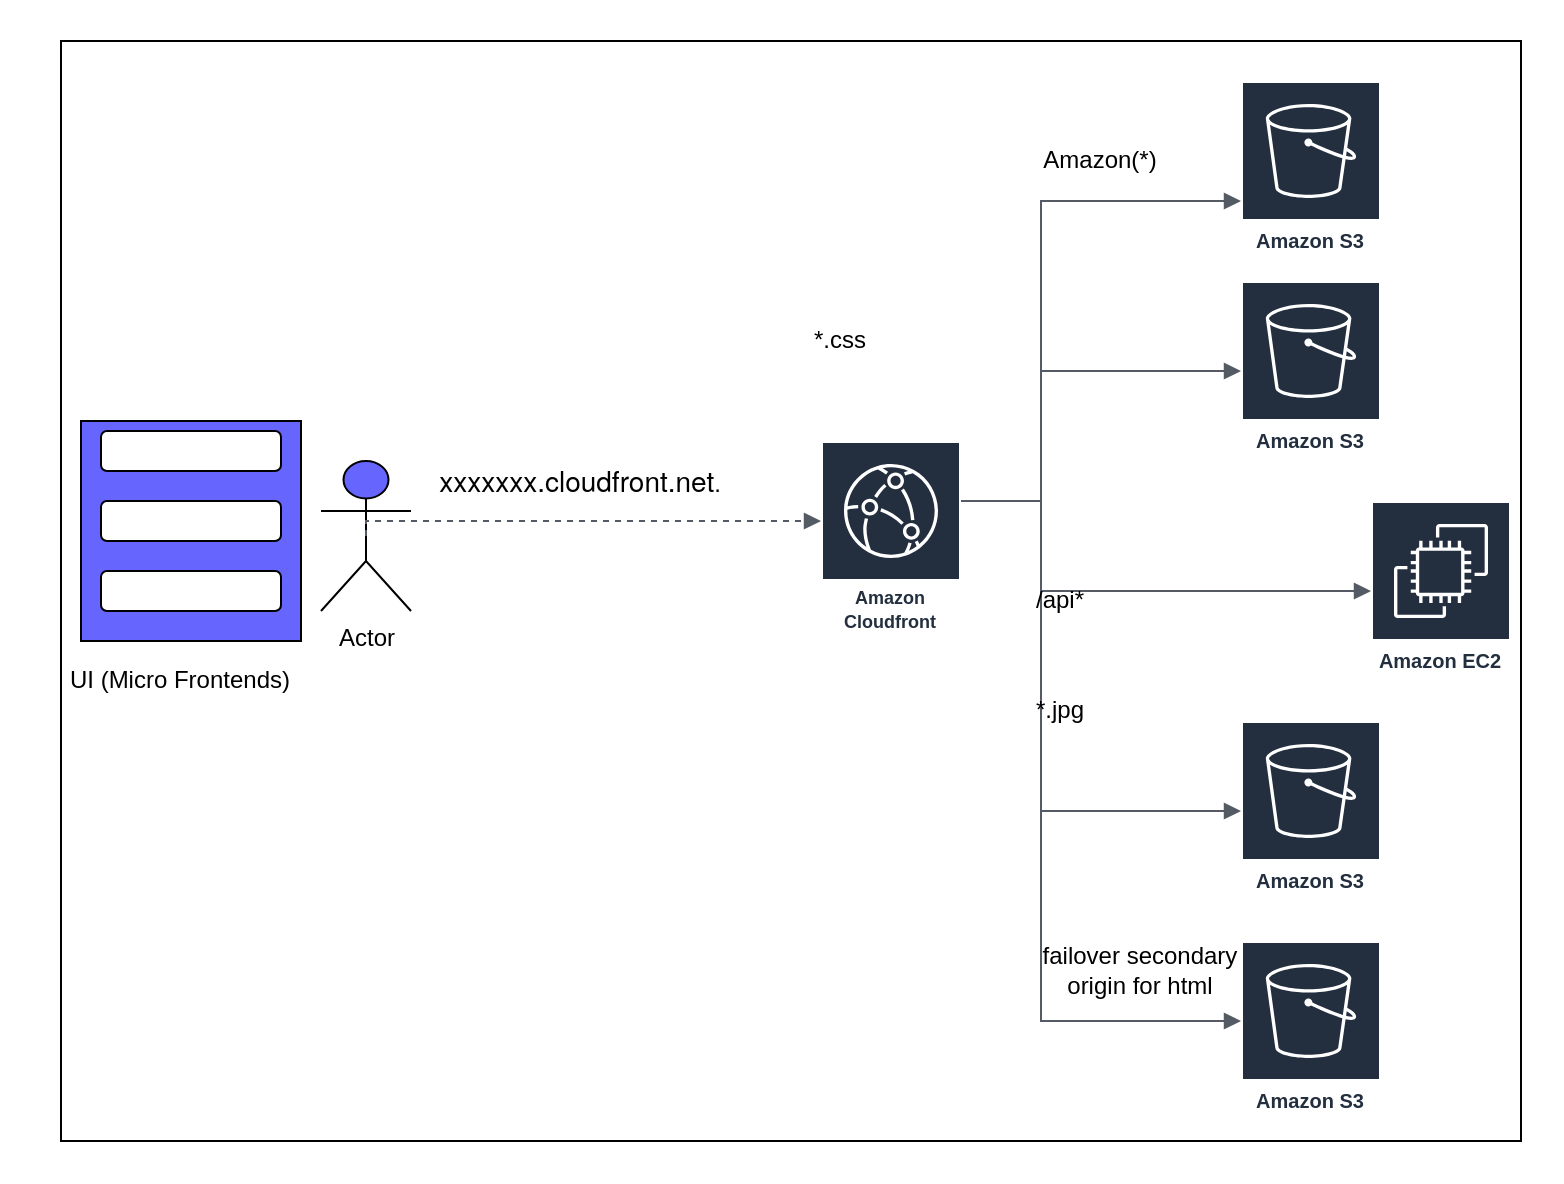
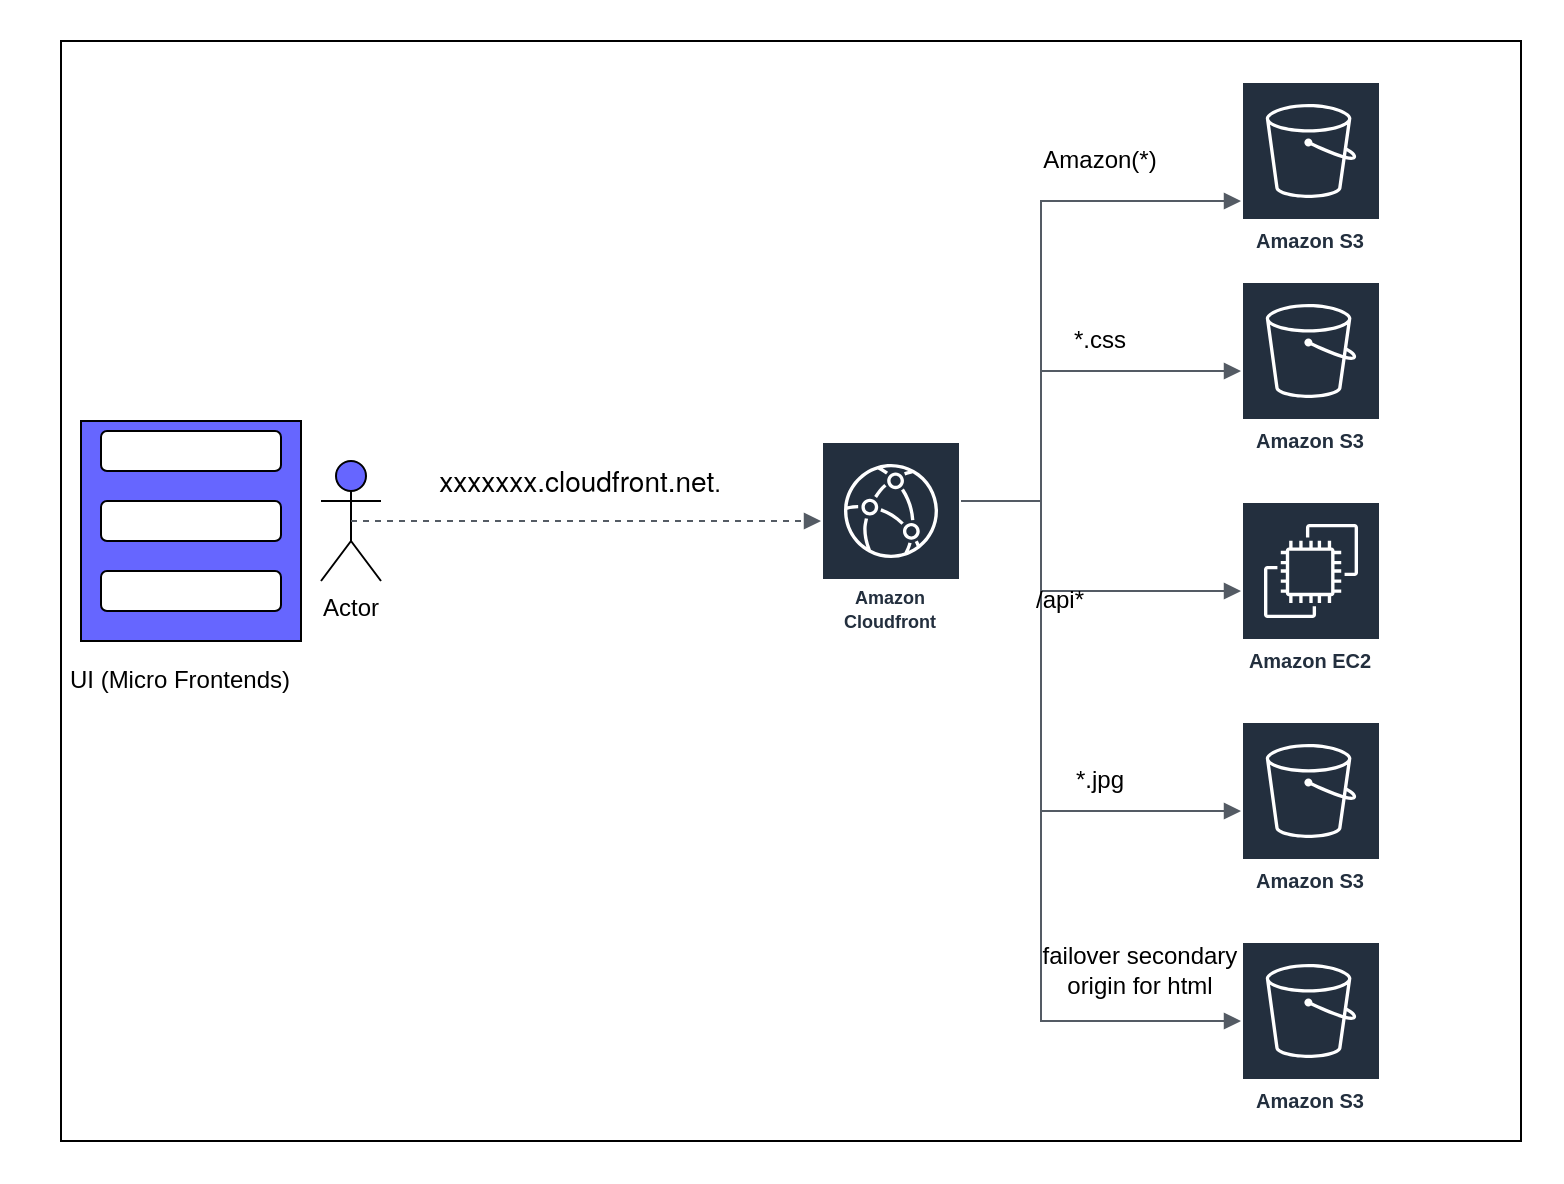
node "*.css": moved (841, 341) -> (1101, 341)
node "Actor": size 90x150 -> 60x120
node "Amazon EC2": moved (1441, 591) -> (1311, 591)
node "*.jpg": moved (1061, 711) -> (1101, 781)
